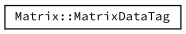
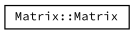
node "Matrix::MatrixDataTag": label "Matrix::MatrixDataTag" -> "Matrix::Matrix"
